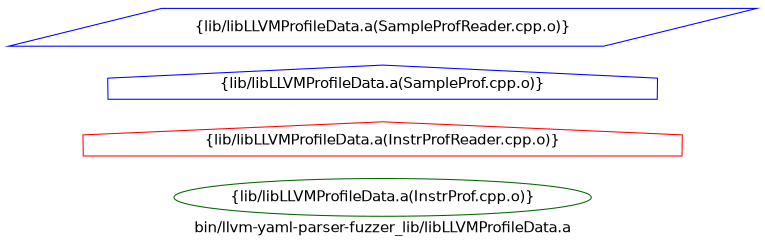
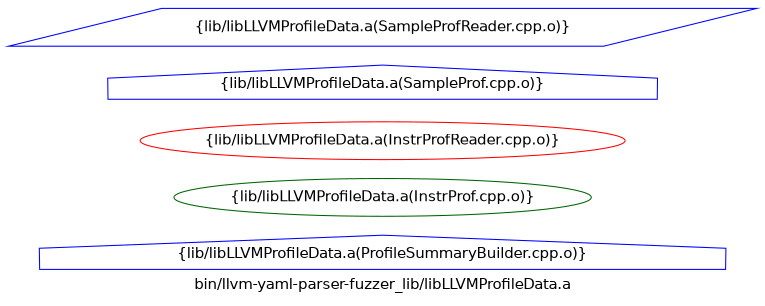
node "{lib/libLLVMProfileData.a(InstrProfReader.cpp.o)}": shape house -> ellipse
node "{lib/libLLVMProfileData.a(ProfileSummaryBuilder.cpp.o)}": added
